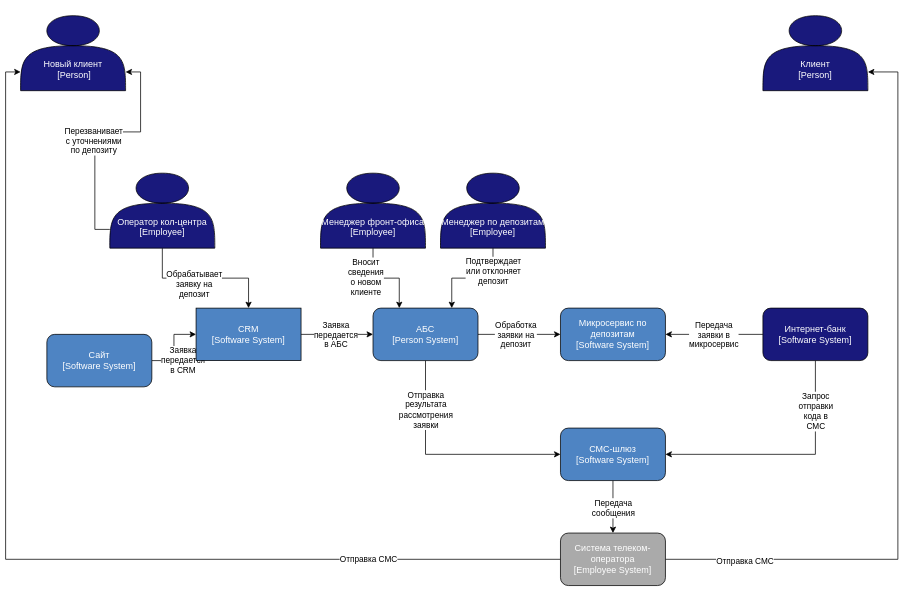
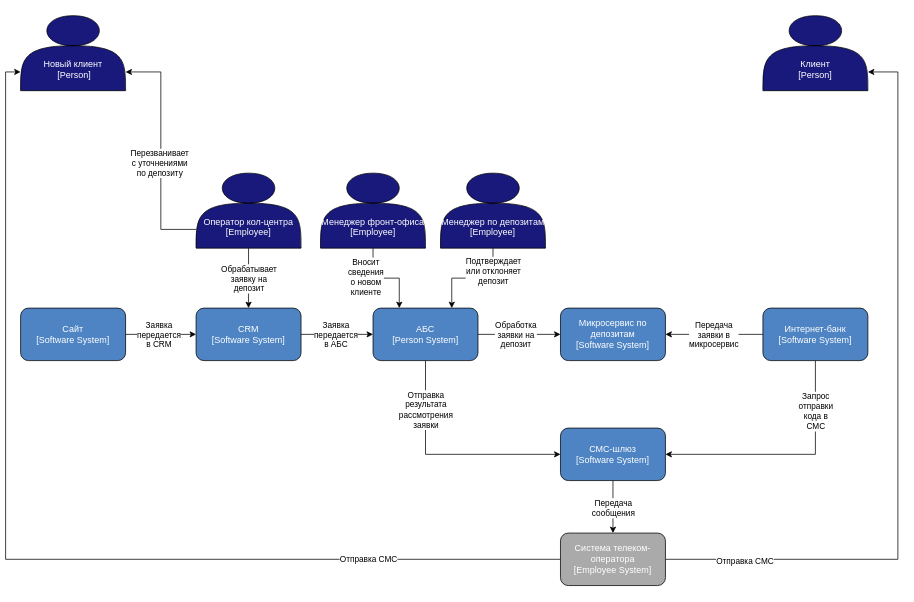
node "Оператор кол-центра [Employee]": moved (162, 210) -> (249, 210)
node "CRM [Software System]": shape rectangle -> rounded rectangle
node "Интернет-банк [Software System]": fillcolor #19197c -> #4e84c3
node "Сайт [Software System]": moved (99, 360) -> (73, 334)
